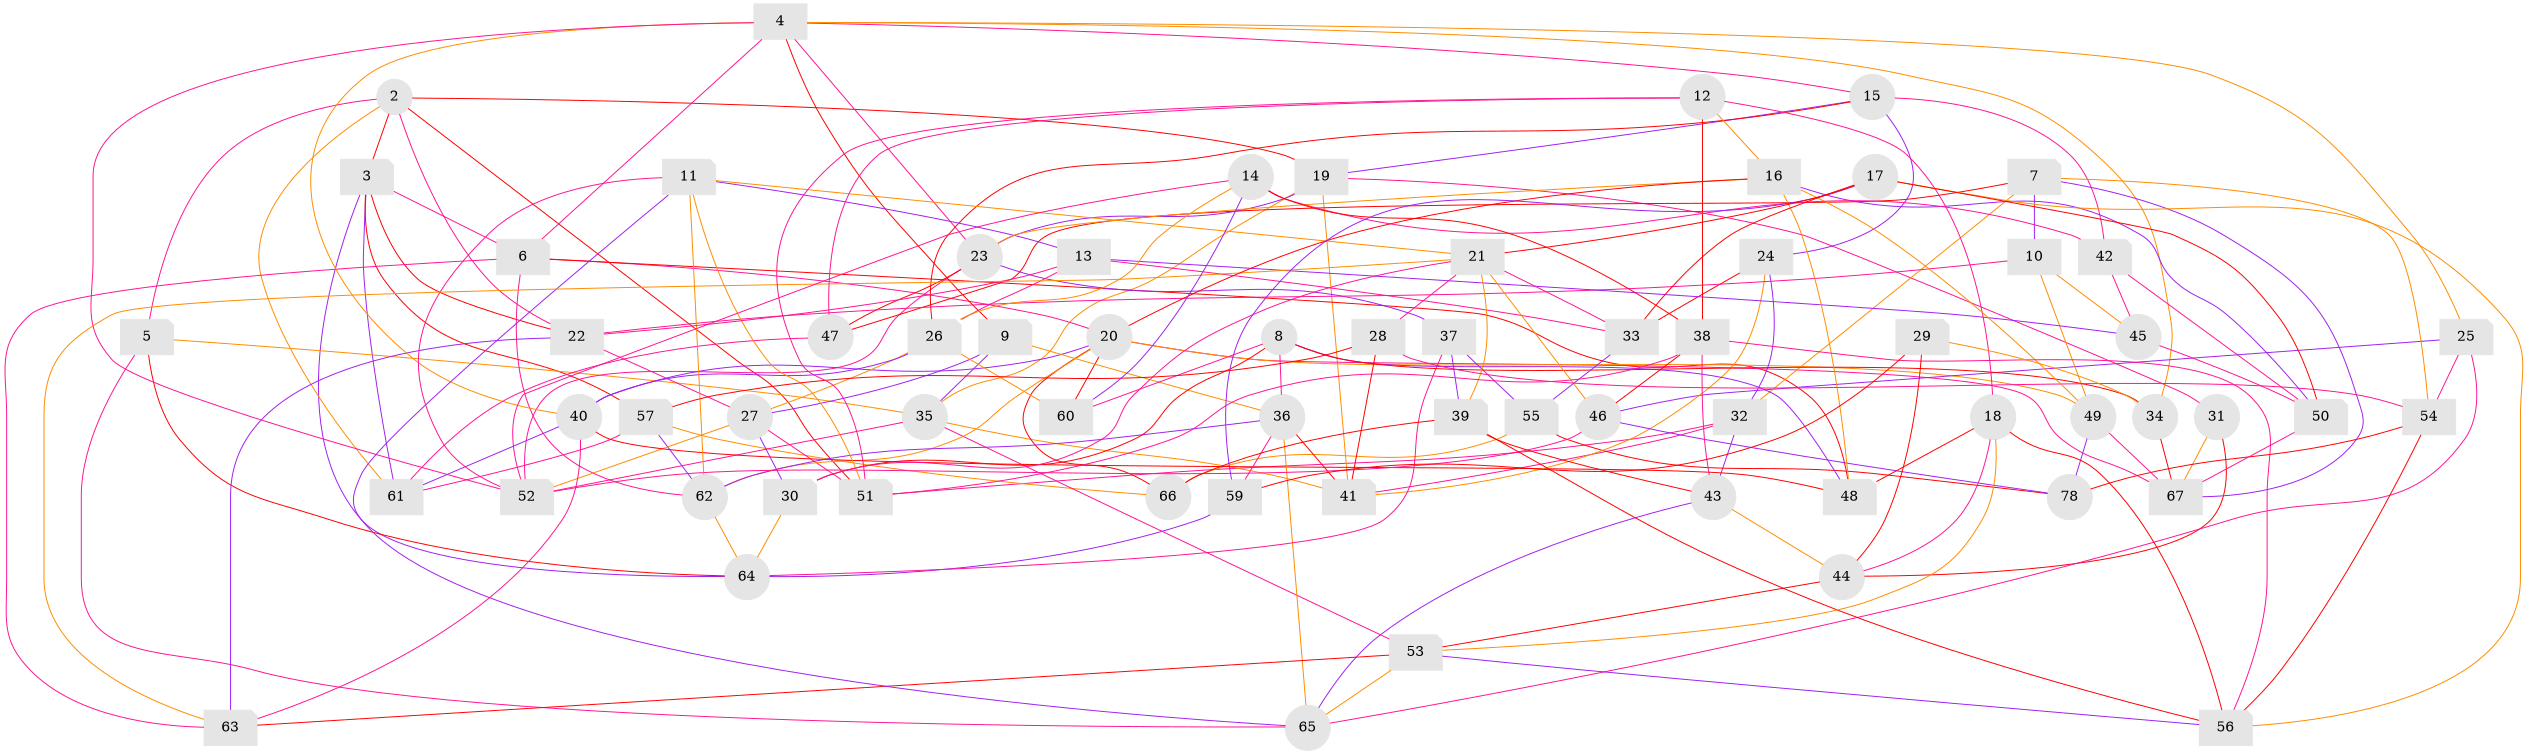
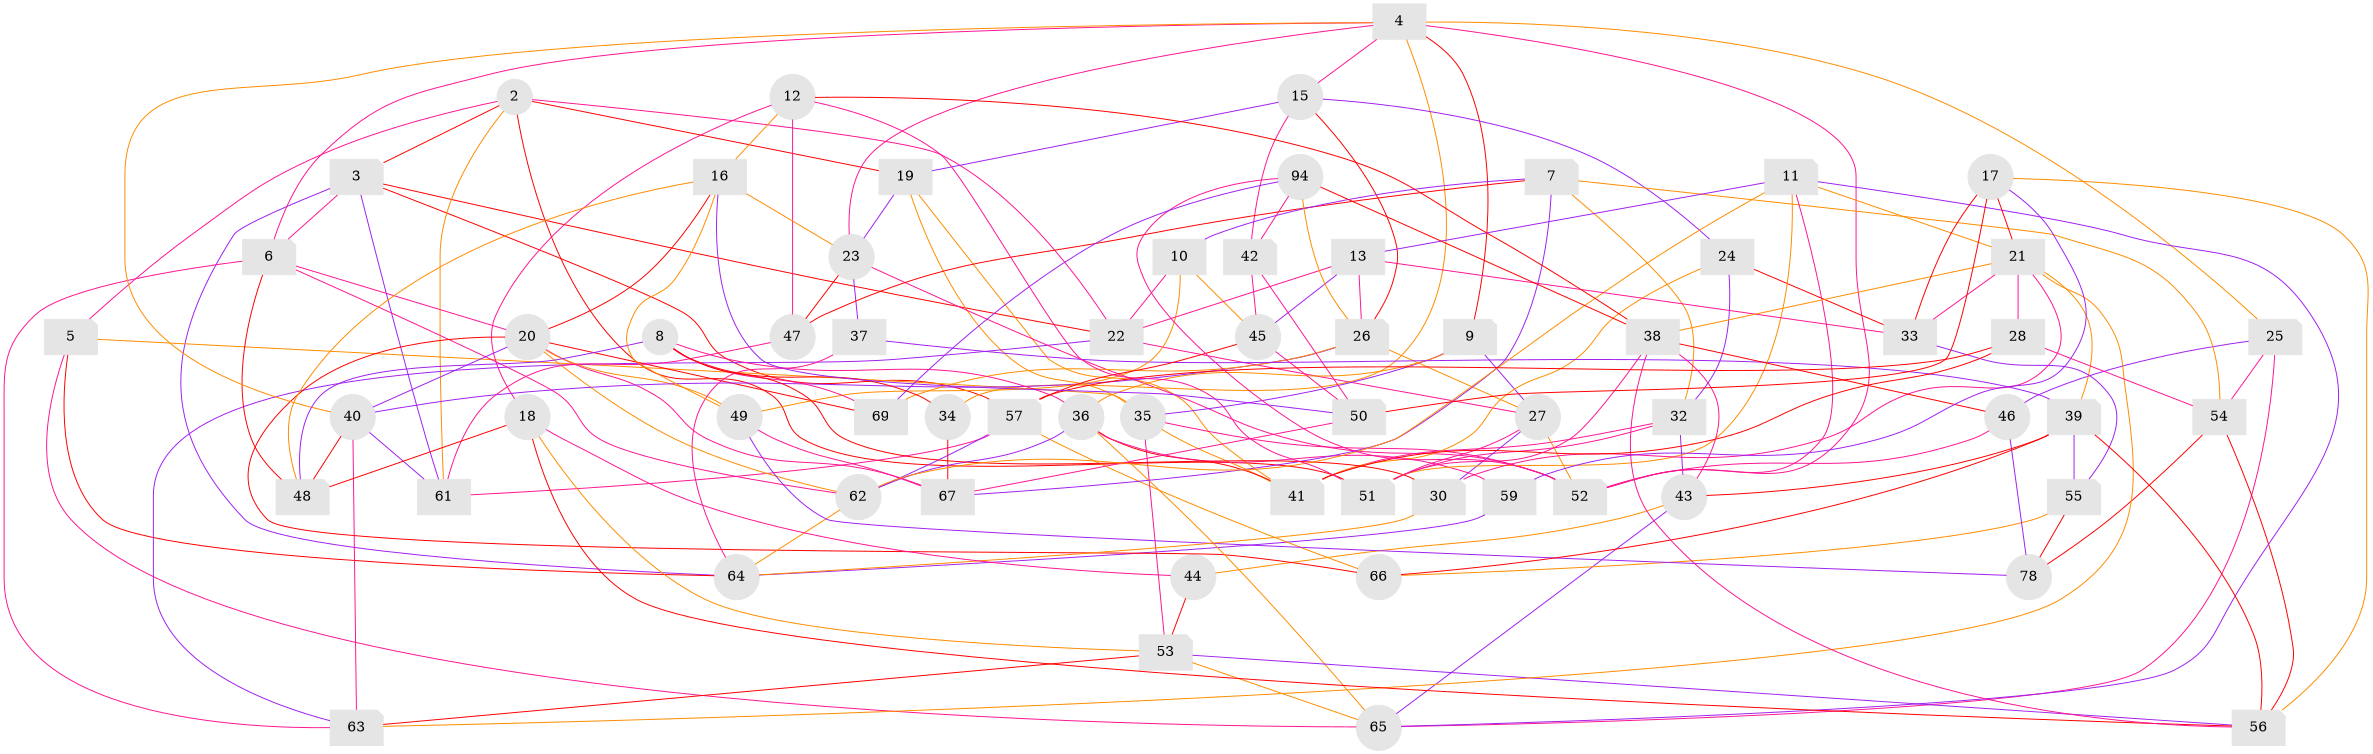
node "14": label "14" -> "94"
node "29": removed
edge "21" -- "46": now "21" -- "38"
edge "45" -- "57": added
edge "37" -- "55": now "39" -- "55"
node "60": label "60" -> "69"
node "31": removed
